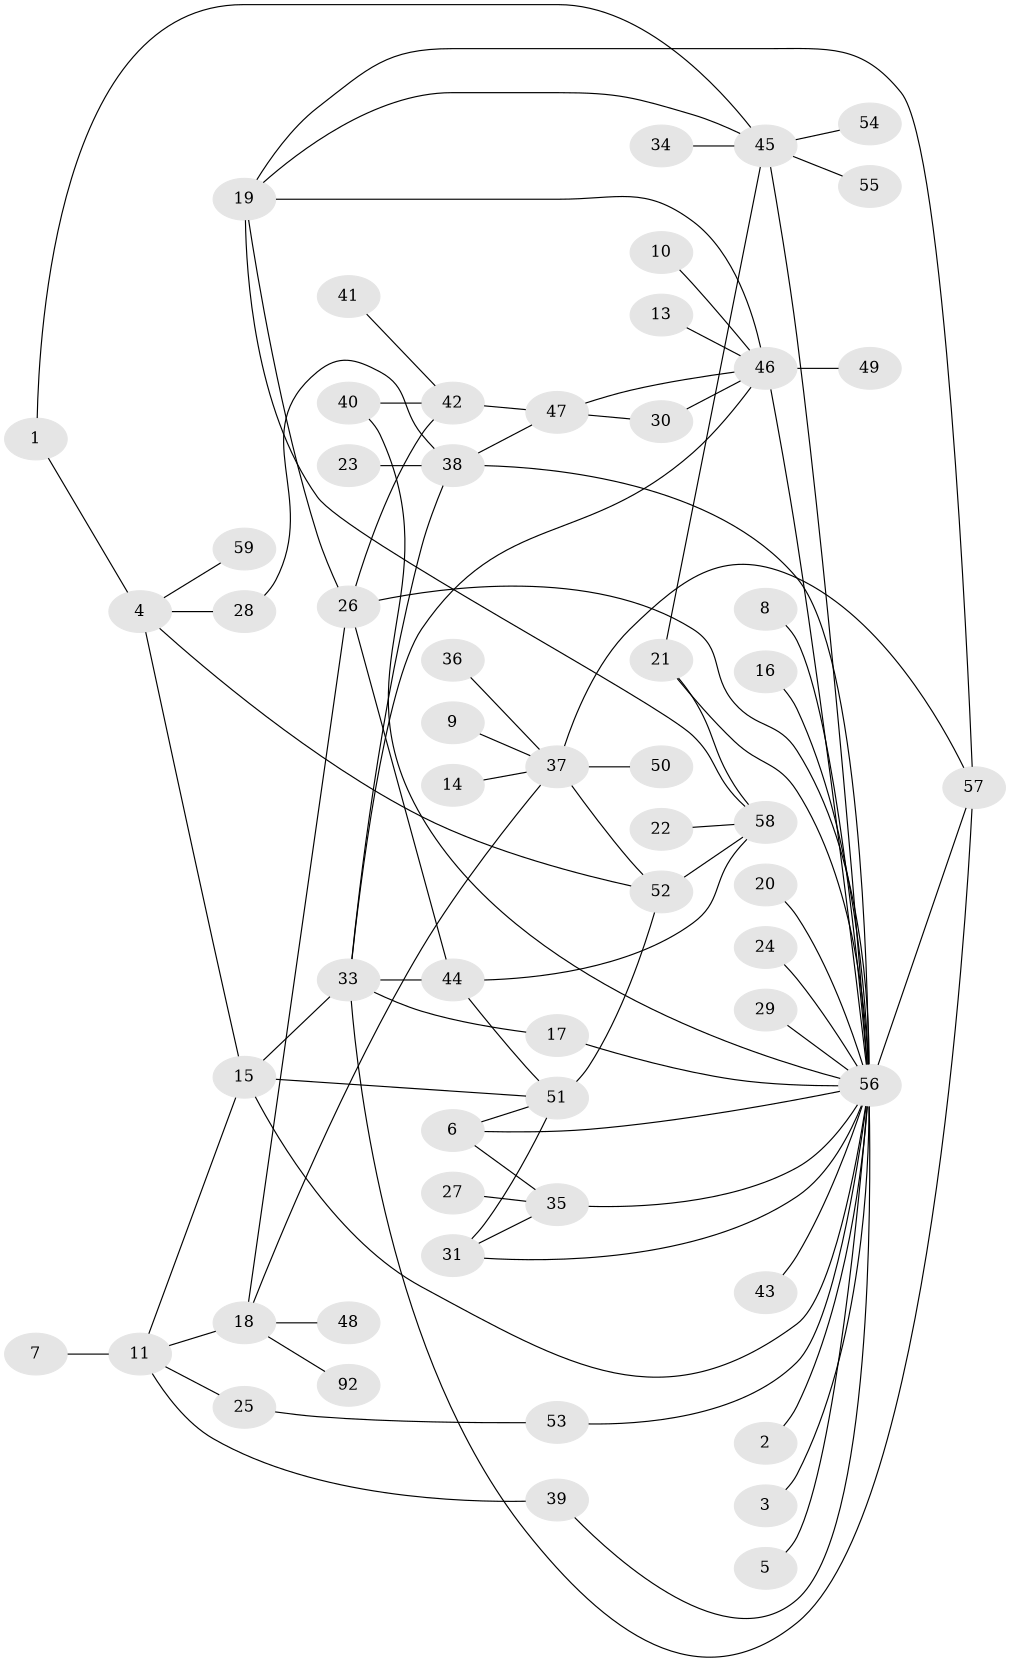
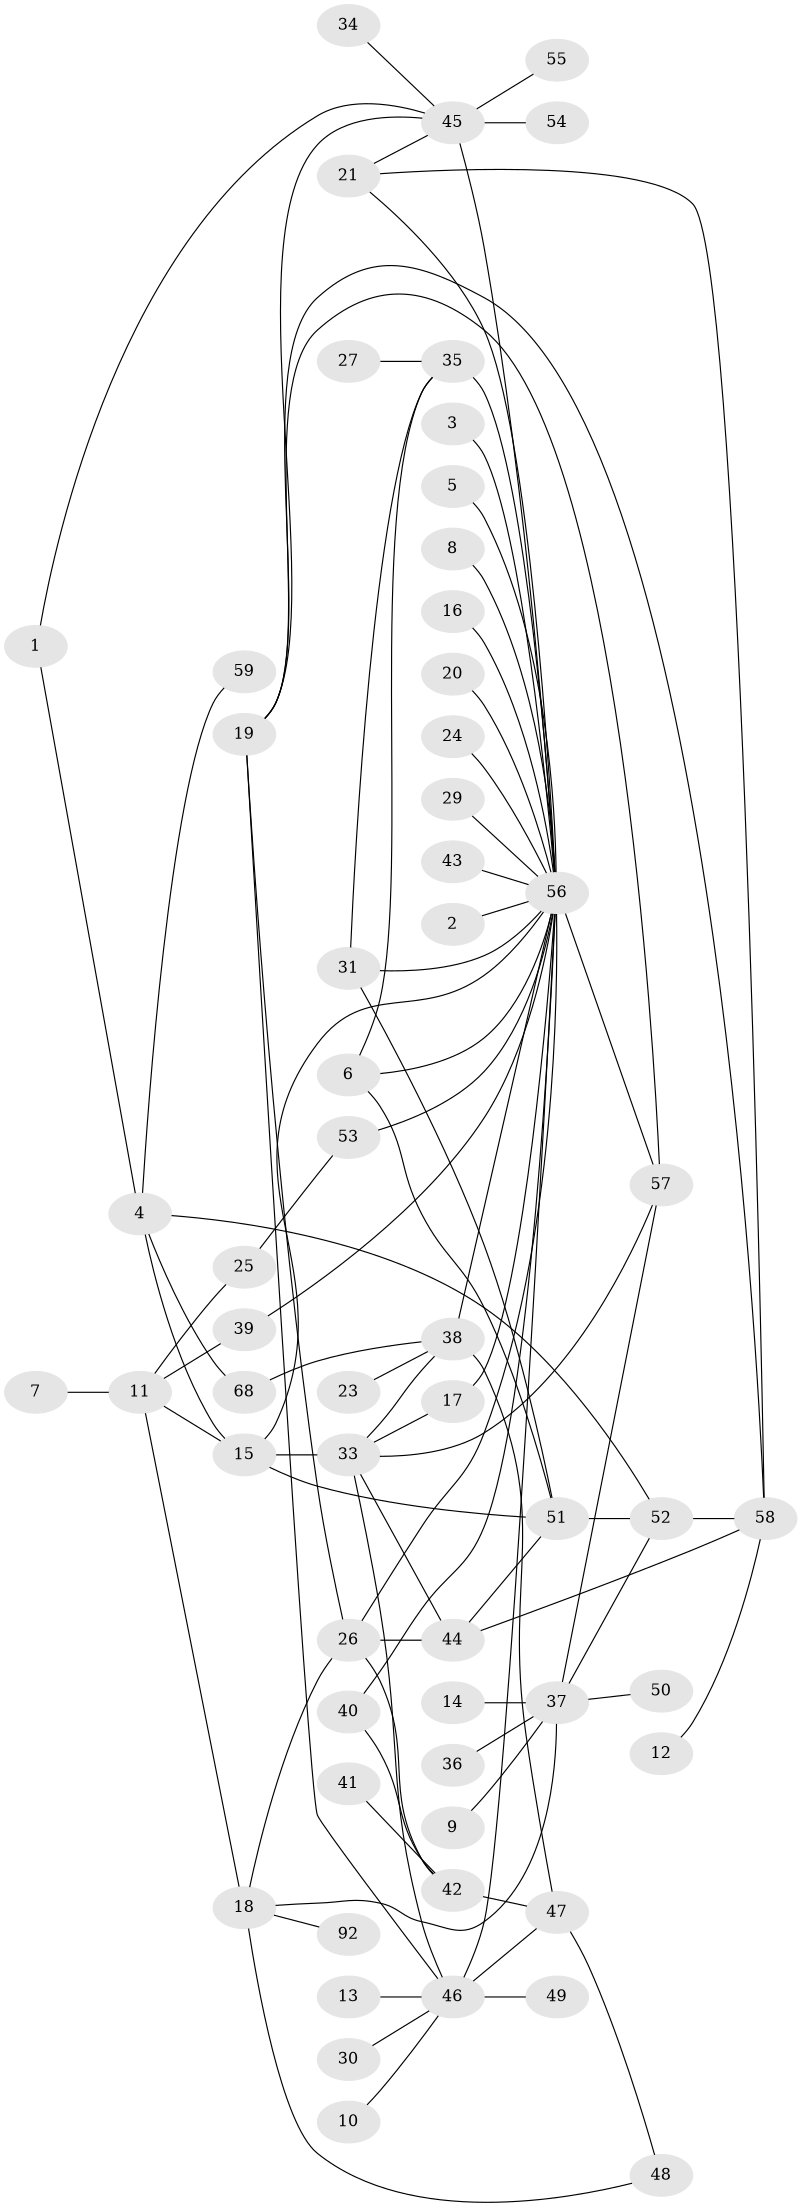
edge "47" -- "30": now "47" -- "48"
node "28": label "28" -> "68"
node "22": label "22" -> "12"
